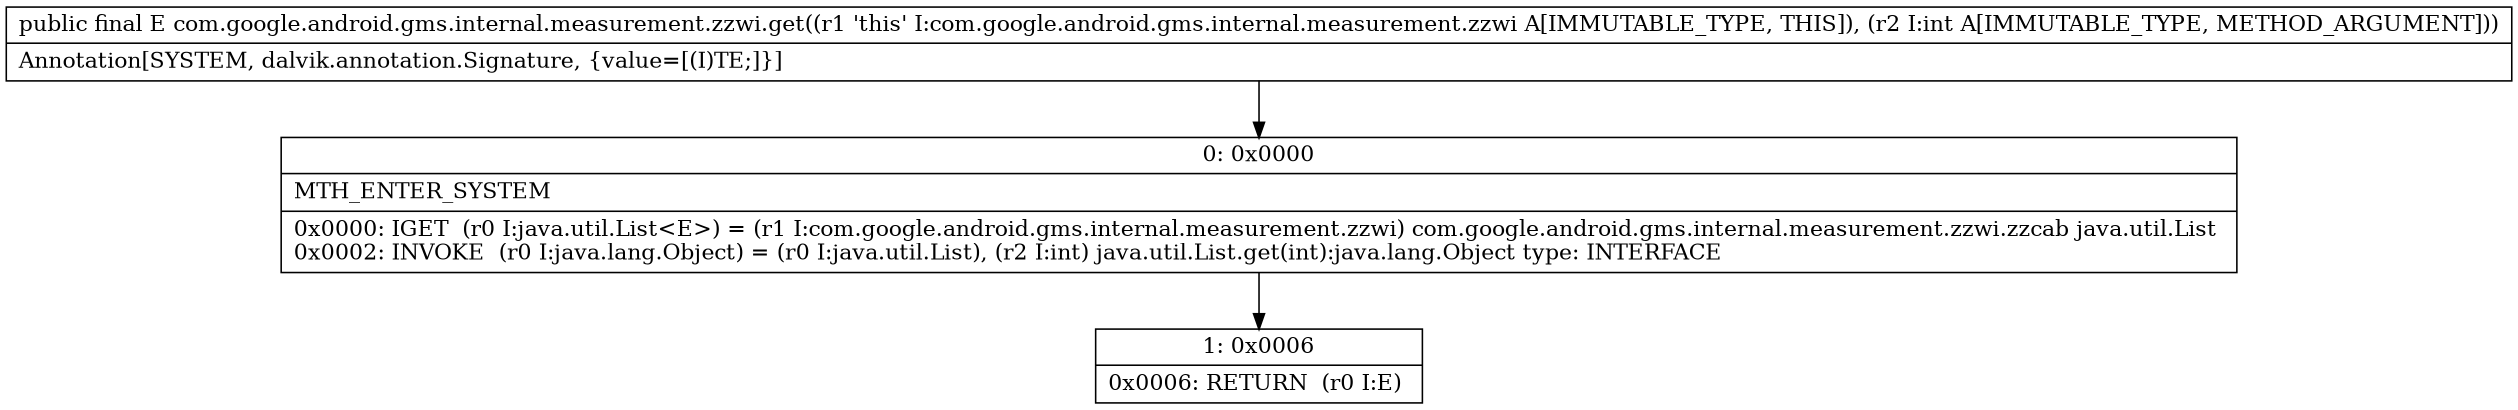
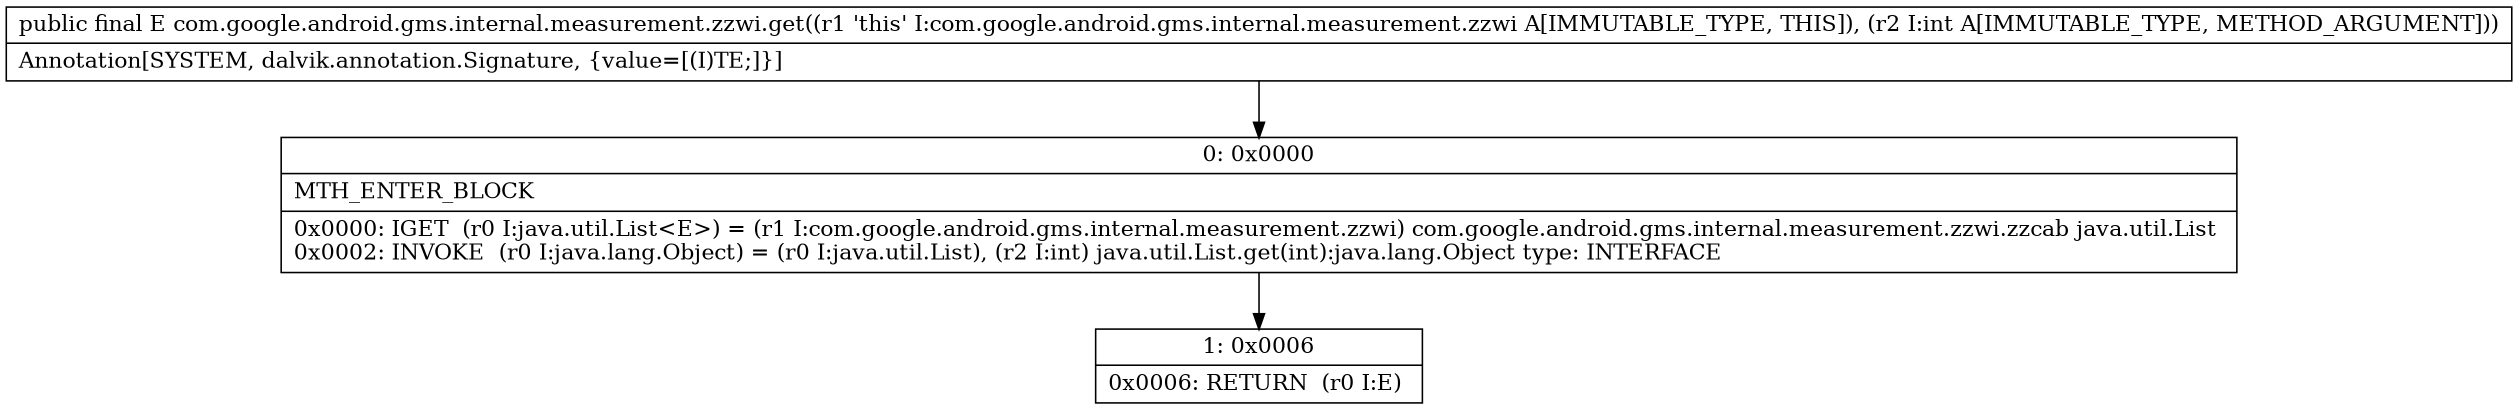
node "0: 0x0000": text "MTH_ENTER_SYSTEM" -> "MTH_ENTER_BLOCK"
